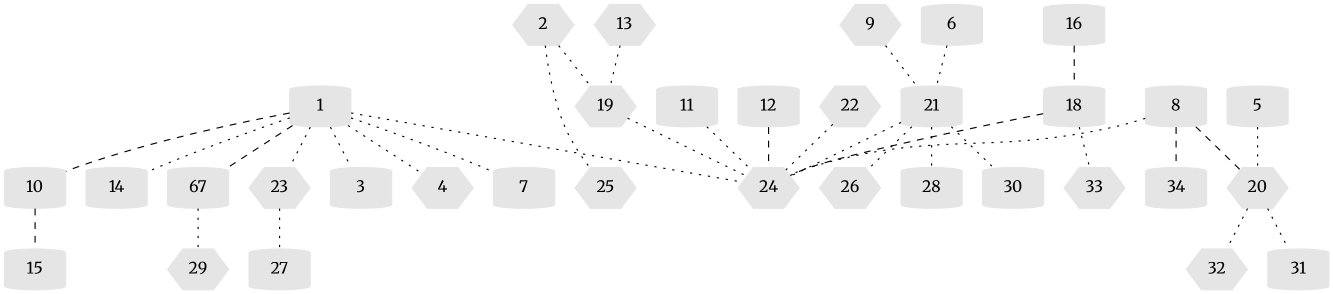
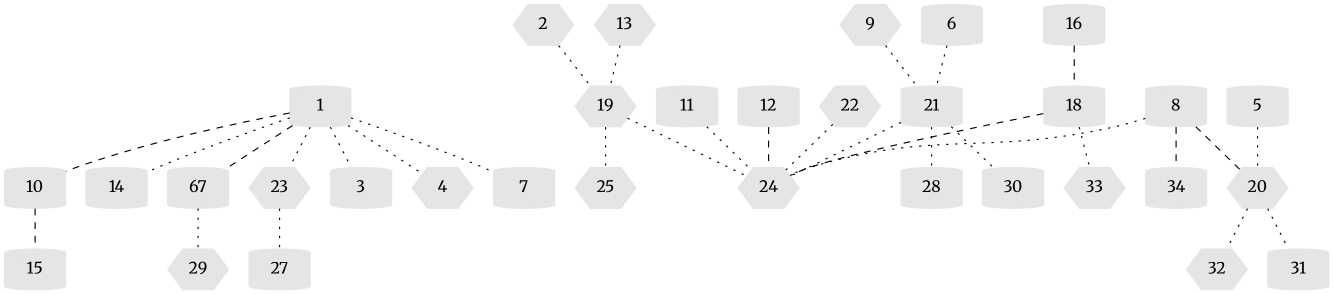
edge "2" -- "25": now "19" -- "25"
edge "1" -- "24": removed
node "26": removed
